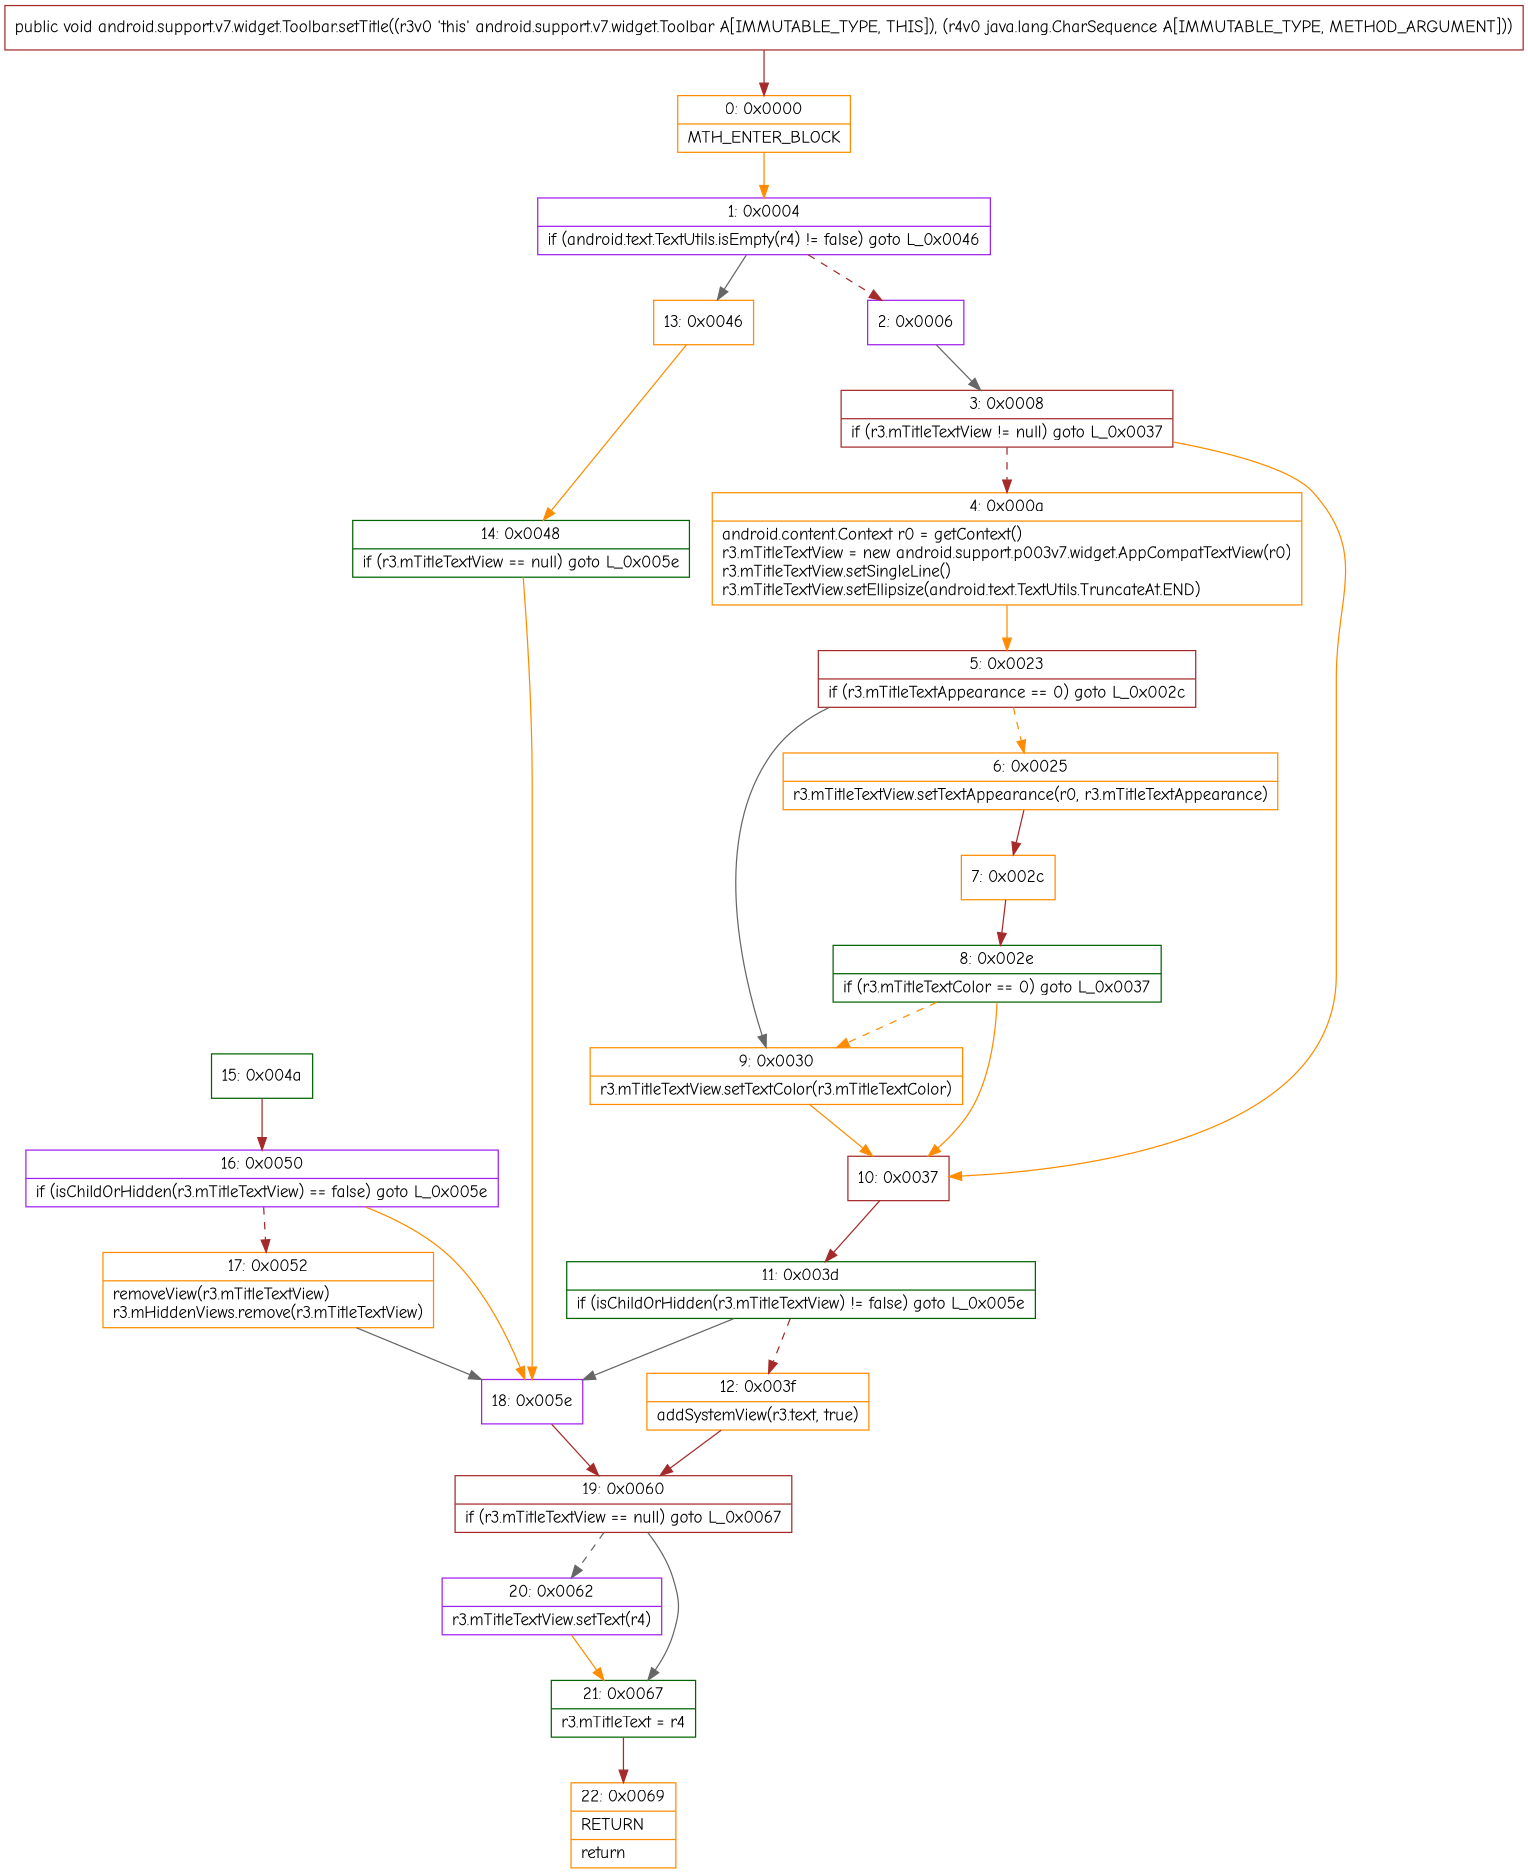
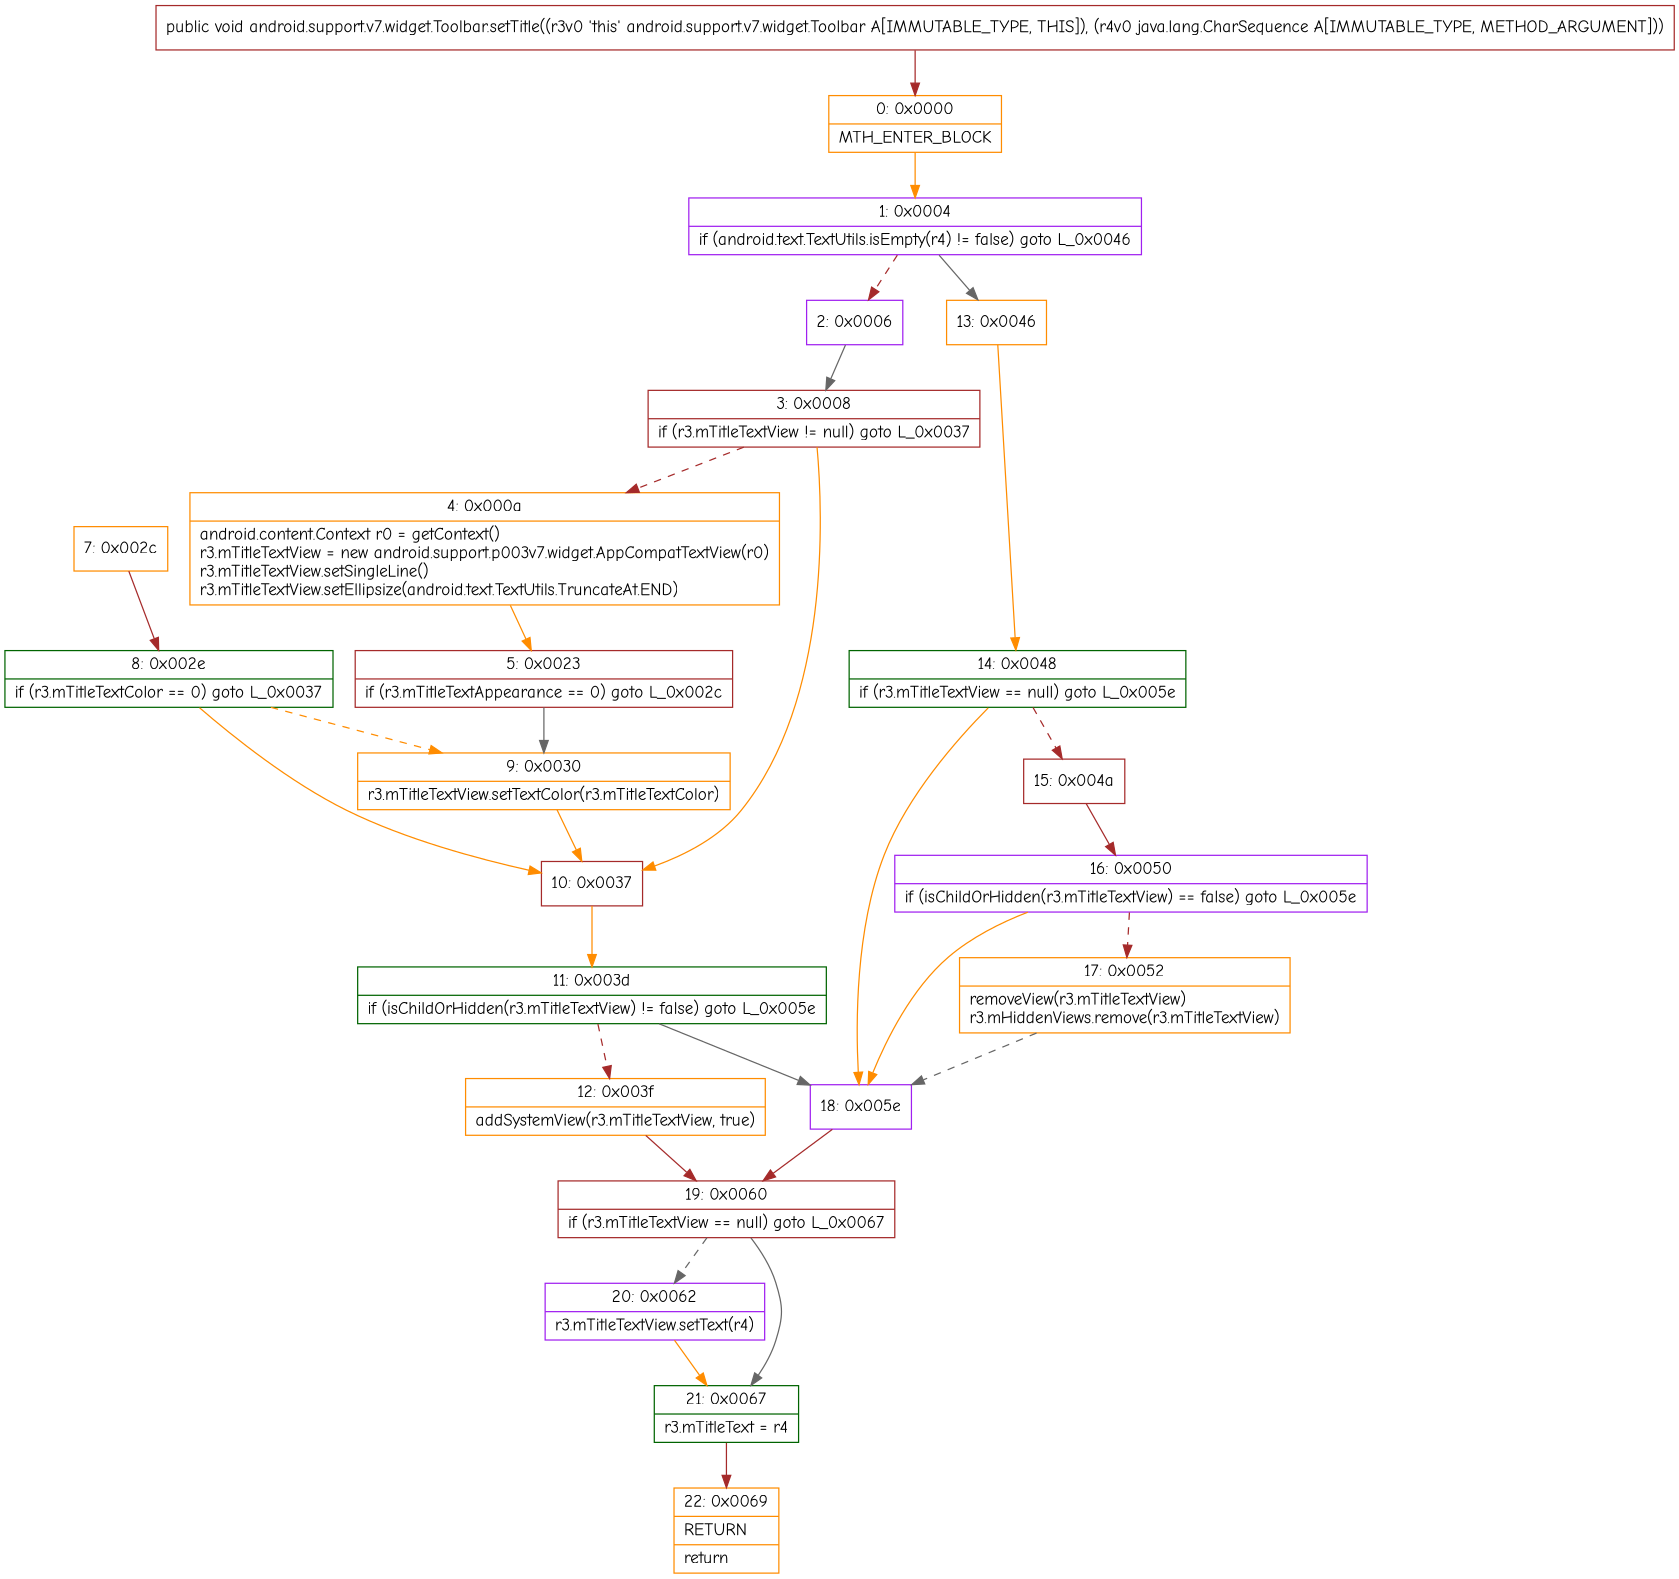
edge "14: 0x0048" -> "15: 0x004a": added
node "6: 0x0025": removed
node "15: 0x004a": color darkgreen -> brown
edge "10: 0x0037" -> "11: 0x003d": color brown -> darkorange
edge "17: 0x0052" -> "18: 0x005e": style solid -> dashed
node "12: 0x003f": text "addSystemView(r3.text, true)" -> "addSystemView(r3.mTitleTextView, true)"
